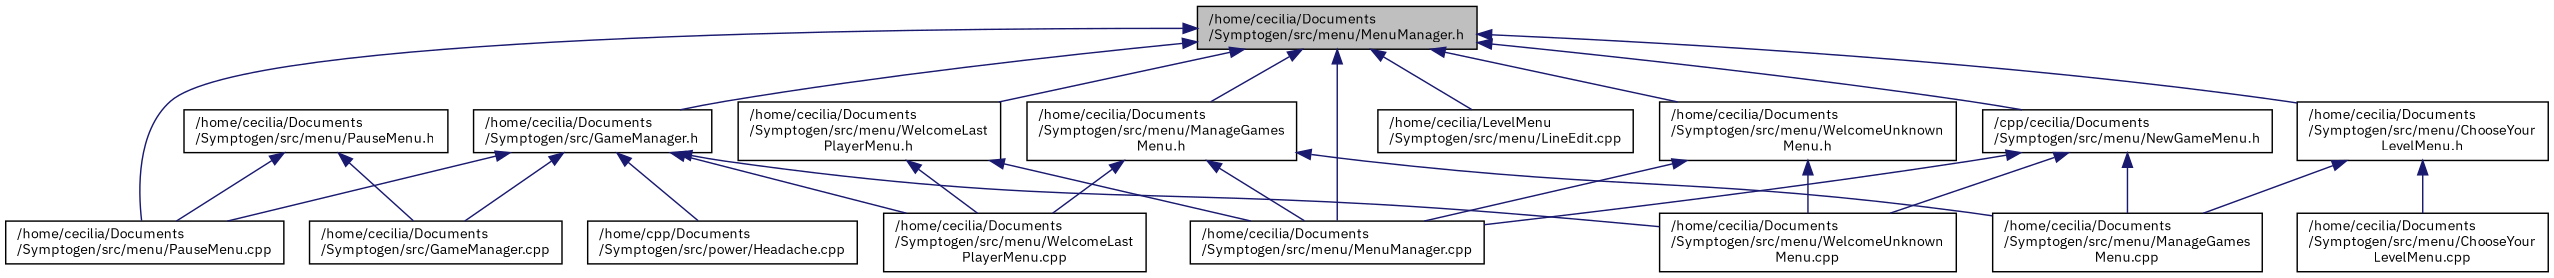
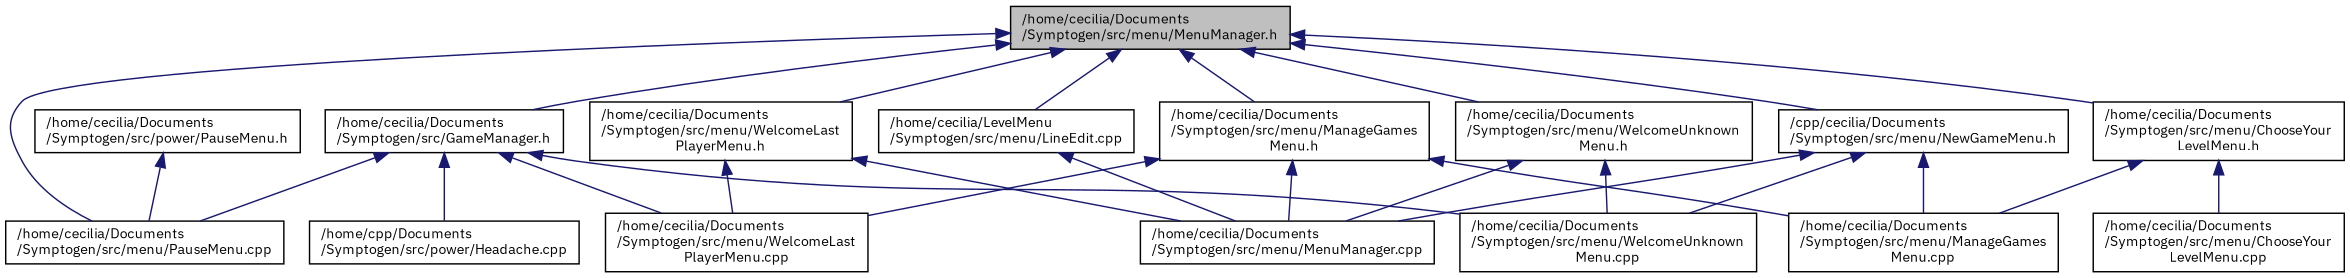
node "/home/cecilia/Documents /Symptogen/src/menu/PauseMenu.h": label "/home/cecilia/Documents /Symptogen/src/menu/PauseMenu.h" -> "/home/cecilia/Documents /Symptogen/src/power/PauseMenu.h"
edge "/home/cecilia/Documents /Symptogen/src/menu/MenuManager.cpp" -> "/home/cecilia/Documents /Symptogen/src/menu/MenuManager.h": now "/home/cecilia/Documents /Symptogen/src/menu/MenuManager.cpp" -> "/home/cecilia/LevelMenu /Symptogen/src/menu/LineEdit.cpp"
node "/home/cecilia/Documents /Symptogen/src/GameManager.cpp": removed
